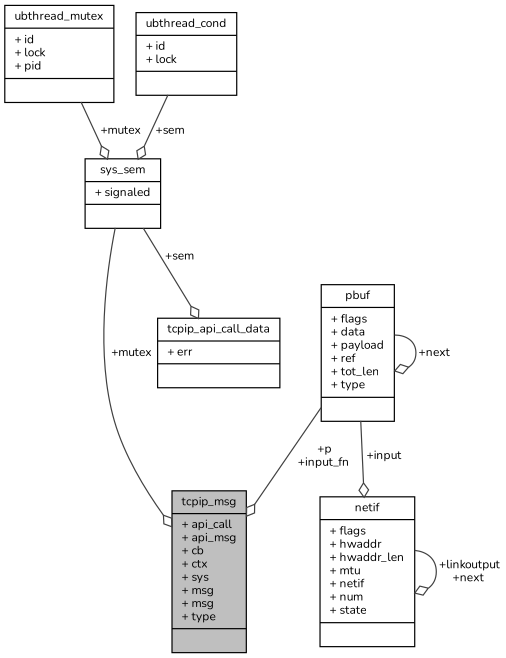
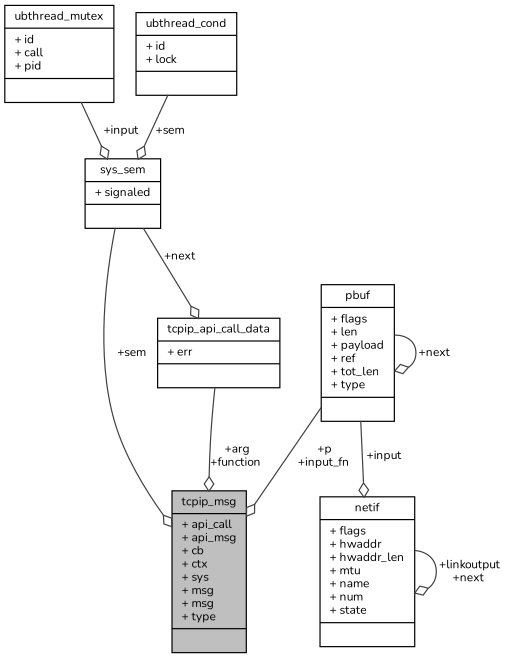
node "ubthread_mutex": text "+ lock" -> "+ call"
edge "ubthread_mutex" -> "sys_sem": label " +mutex" -> " +input"
edge "sys_sem" -> "tcpip_api_call_data": label " +sem" -> " +next"
node "pbuf": text "+ data" -> "+ len"
edge "sys_sem" -> "tcpip_msg": label " +mutex" -> " +sem"
edge "tcpip_api_call_data" -> "tcpip_msg": added, label "+arg +function"
node "netif": text "+ netif" -> "+ name"
